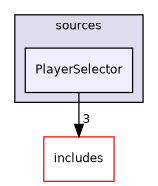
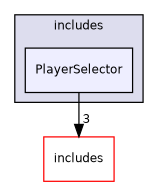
cluster "sources": label "sources" -> "includes"
